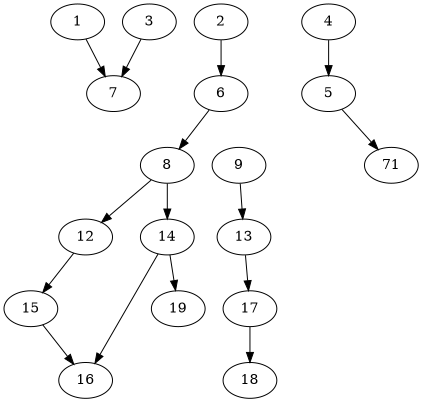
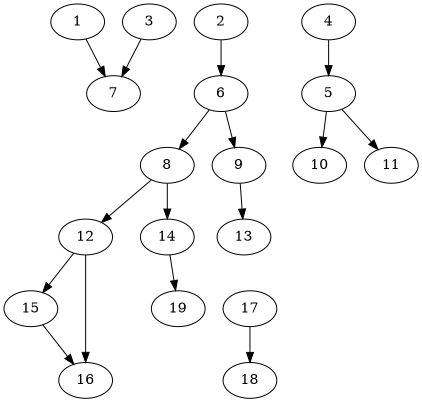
edge "6" -> "9": added
node "10": added
node "71": label "71" -> "11"
edge "13" -> "17": removed
edge "14" -> "16": now "12" -> "16"
